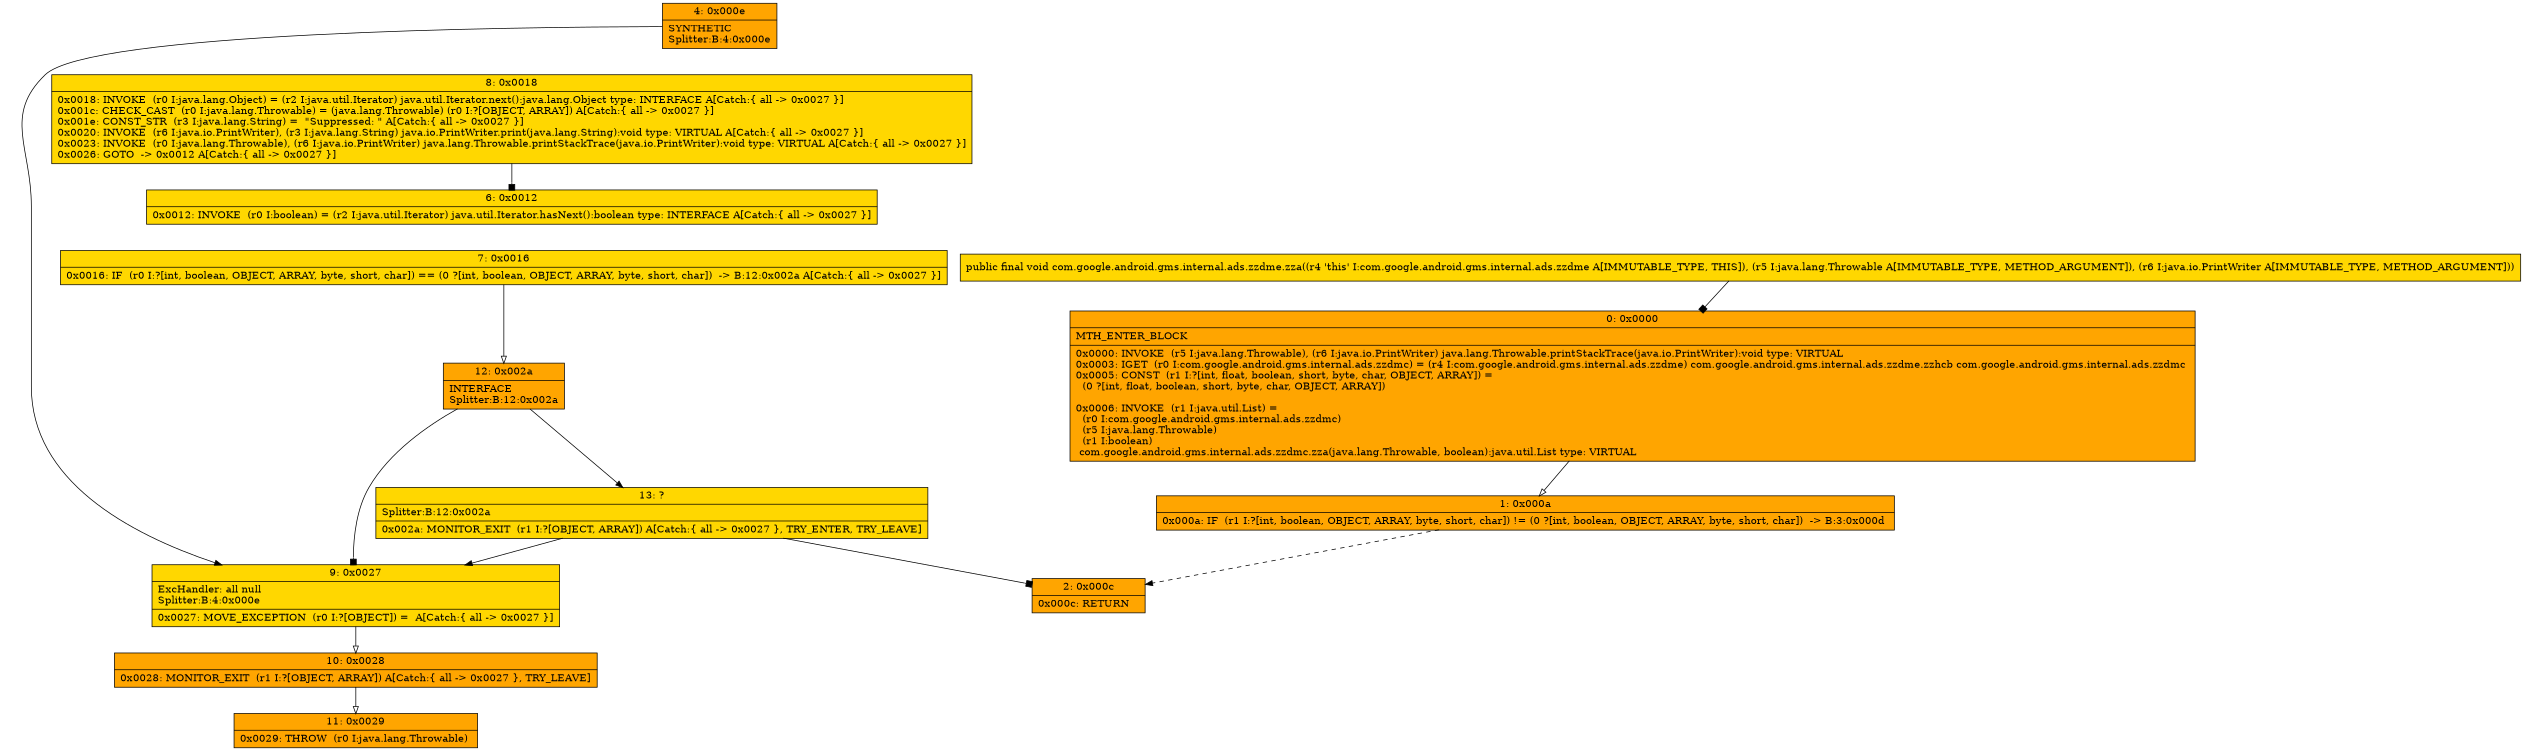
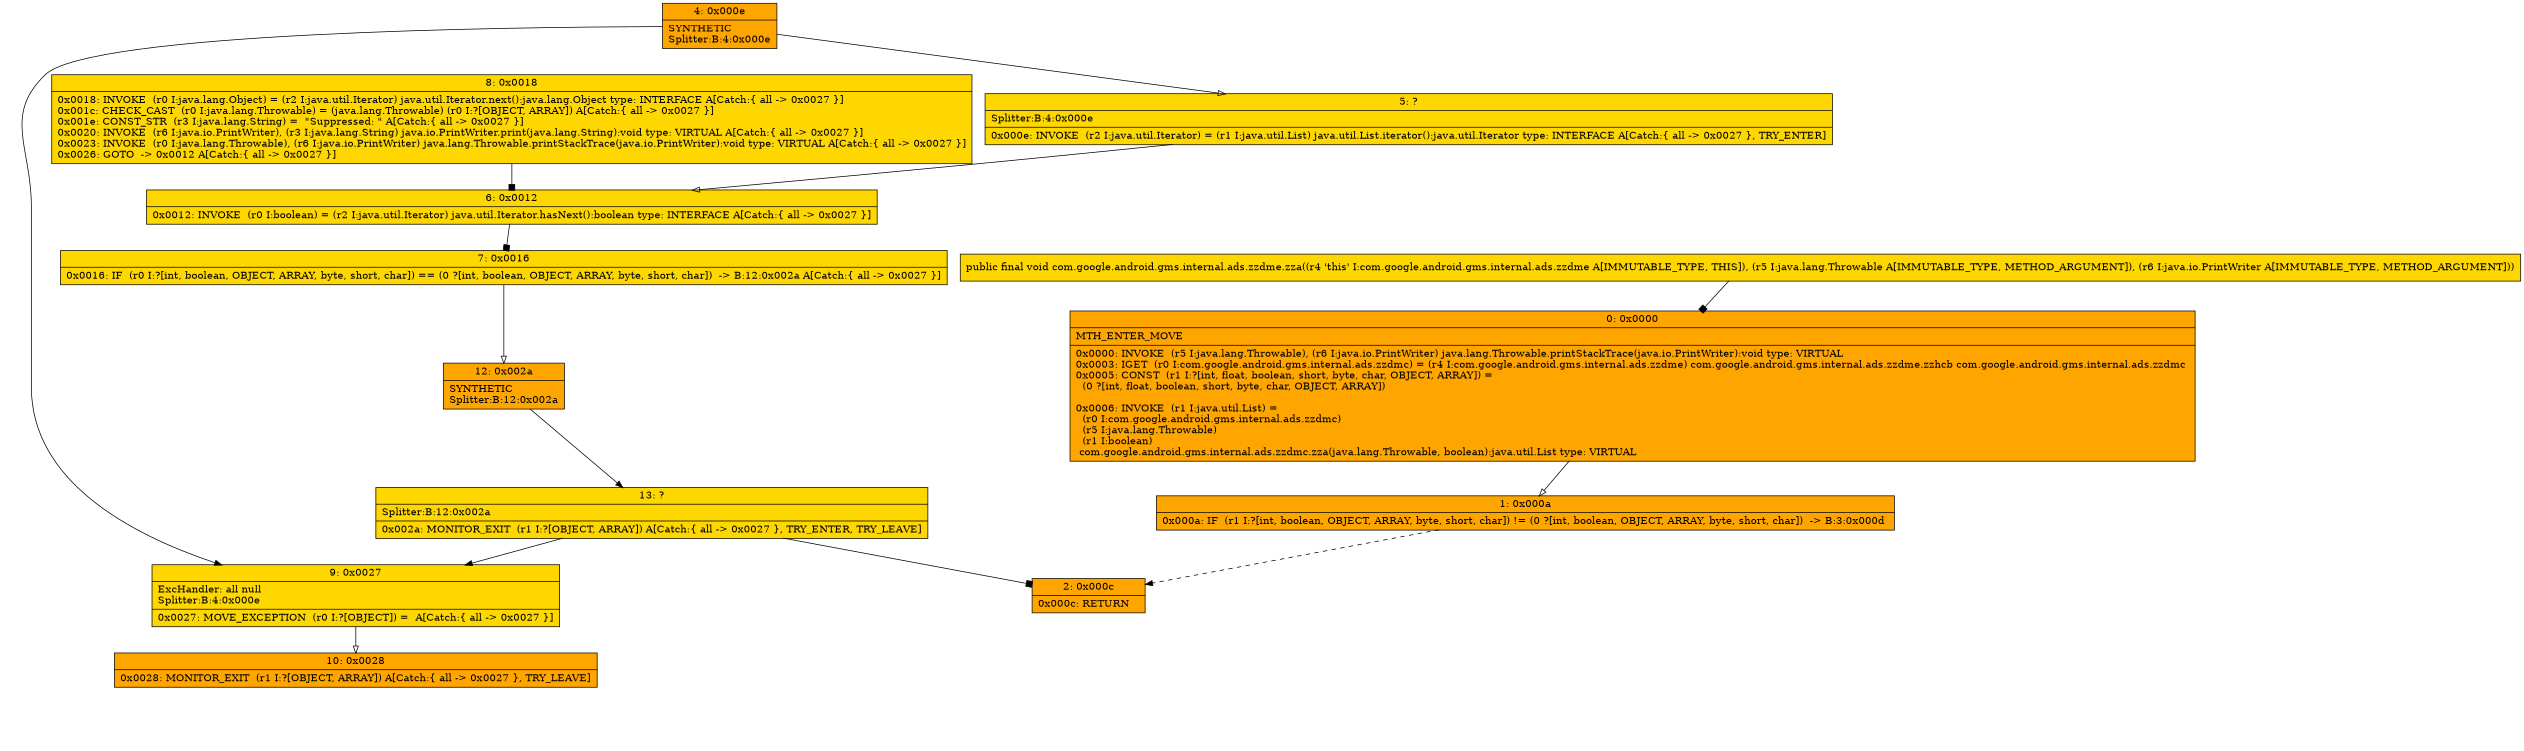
node "5: ?": added
edge "6: 0x0012" -> "7: 0x0016": added
node "0: 0x0000": text "MTH_ENTER_BLOCK" -> "MTH_ENTER_MOVE"
node "12: 0x002a": text "INTERFACE" -> "SYNTHETIC"
edge "12: 0x002a" -> "9: 0x0027": removed
node "11: 0x0029": removed
